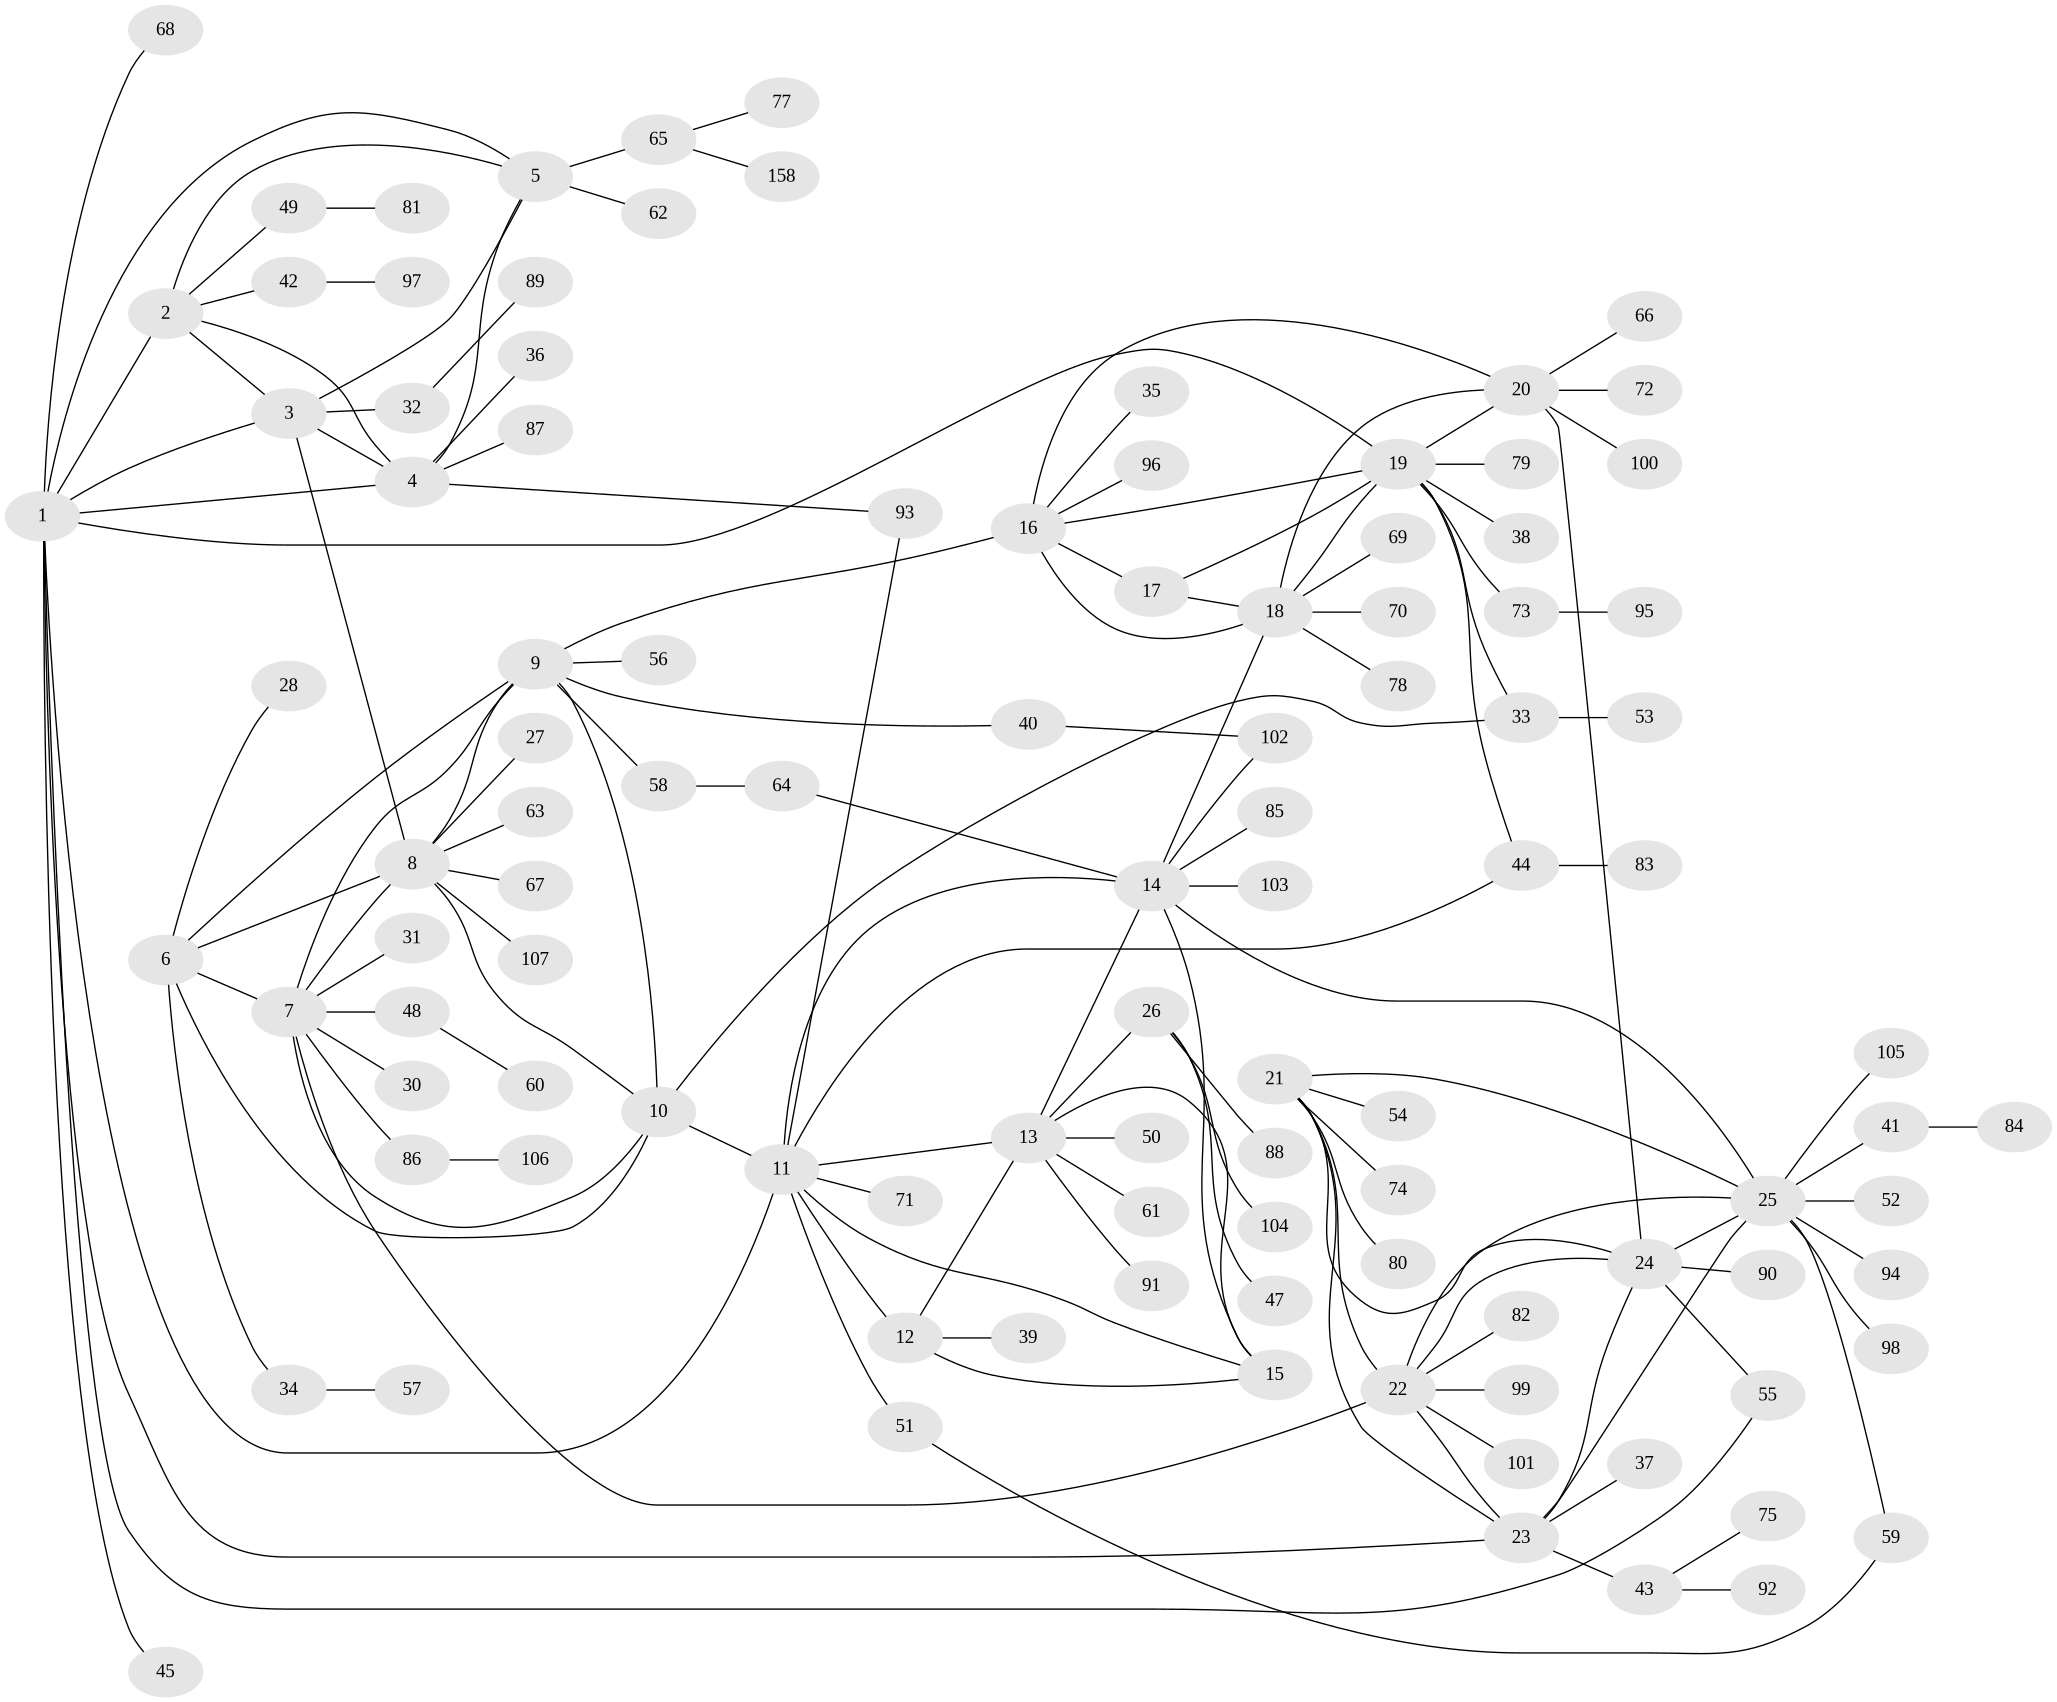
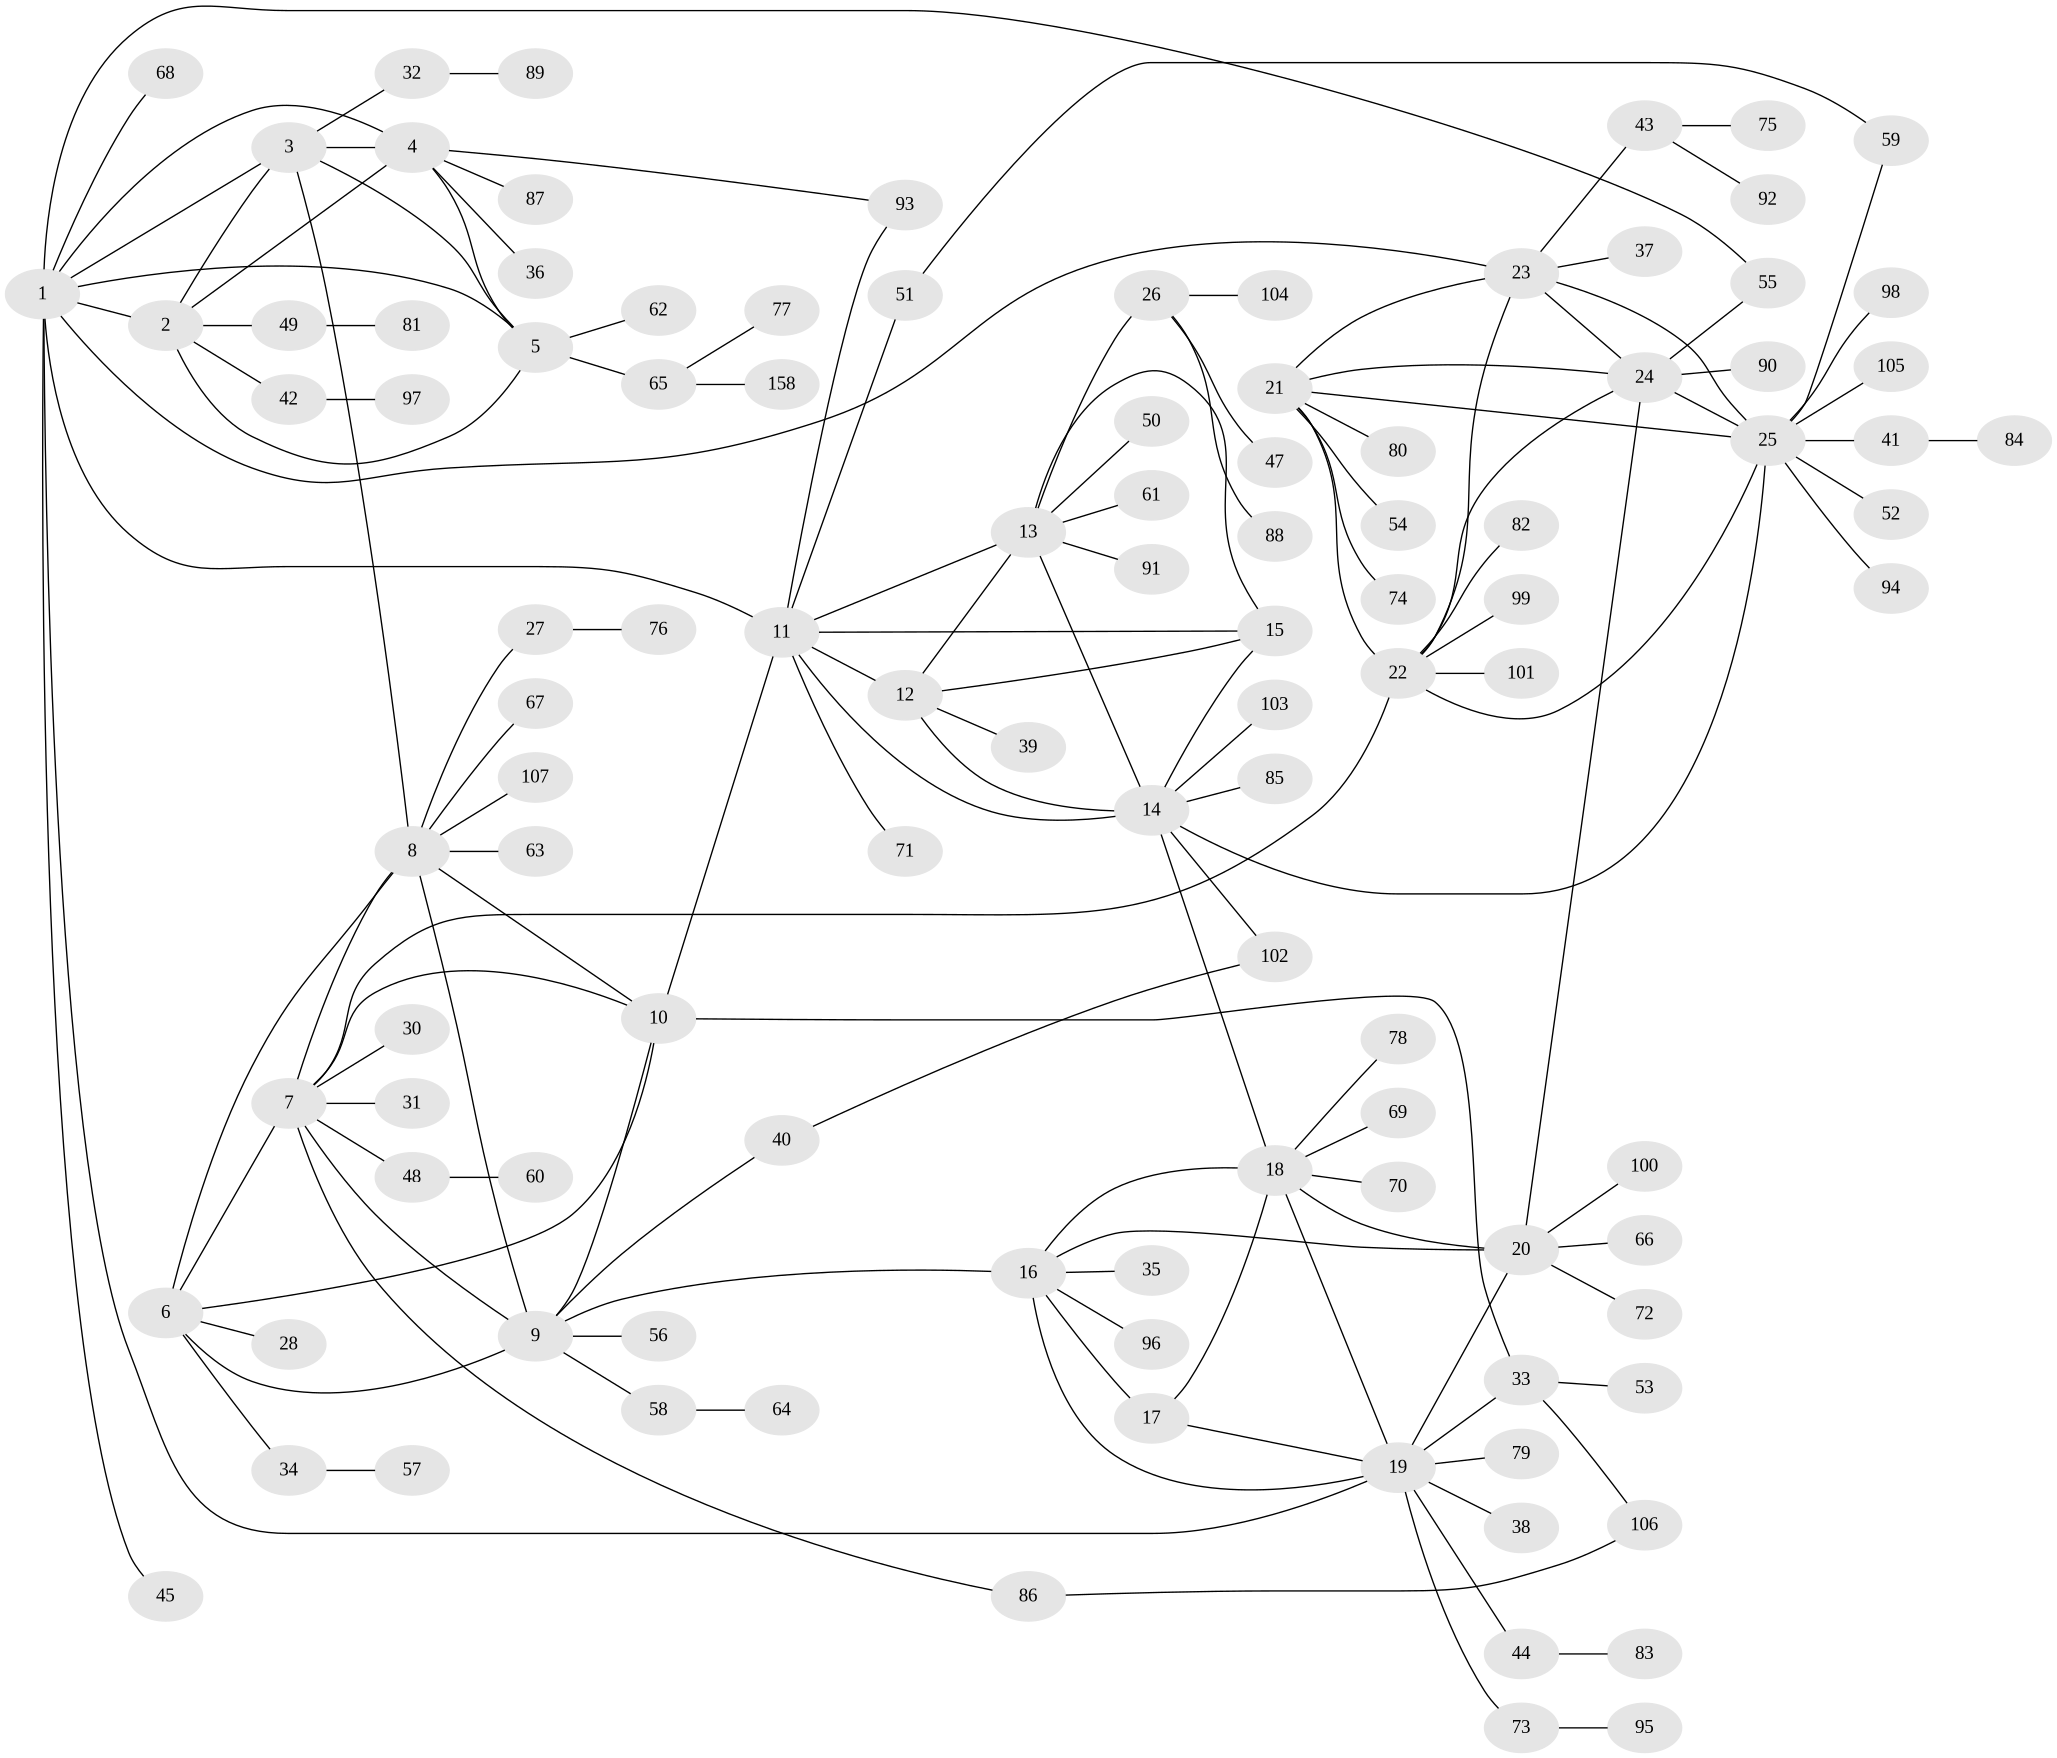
node "76": added
edge "64" -- "14": now "12" -- "14"
edge "44" -- "11": removed
edge "33" -- "106": added
